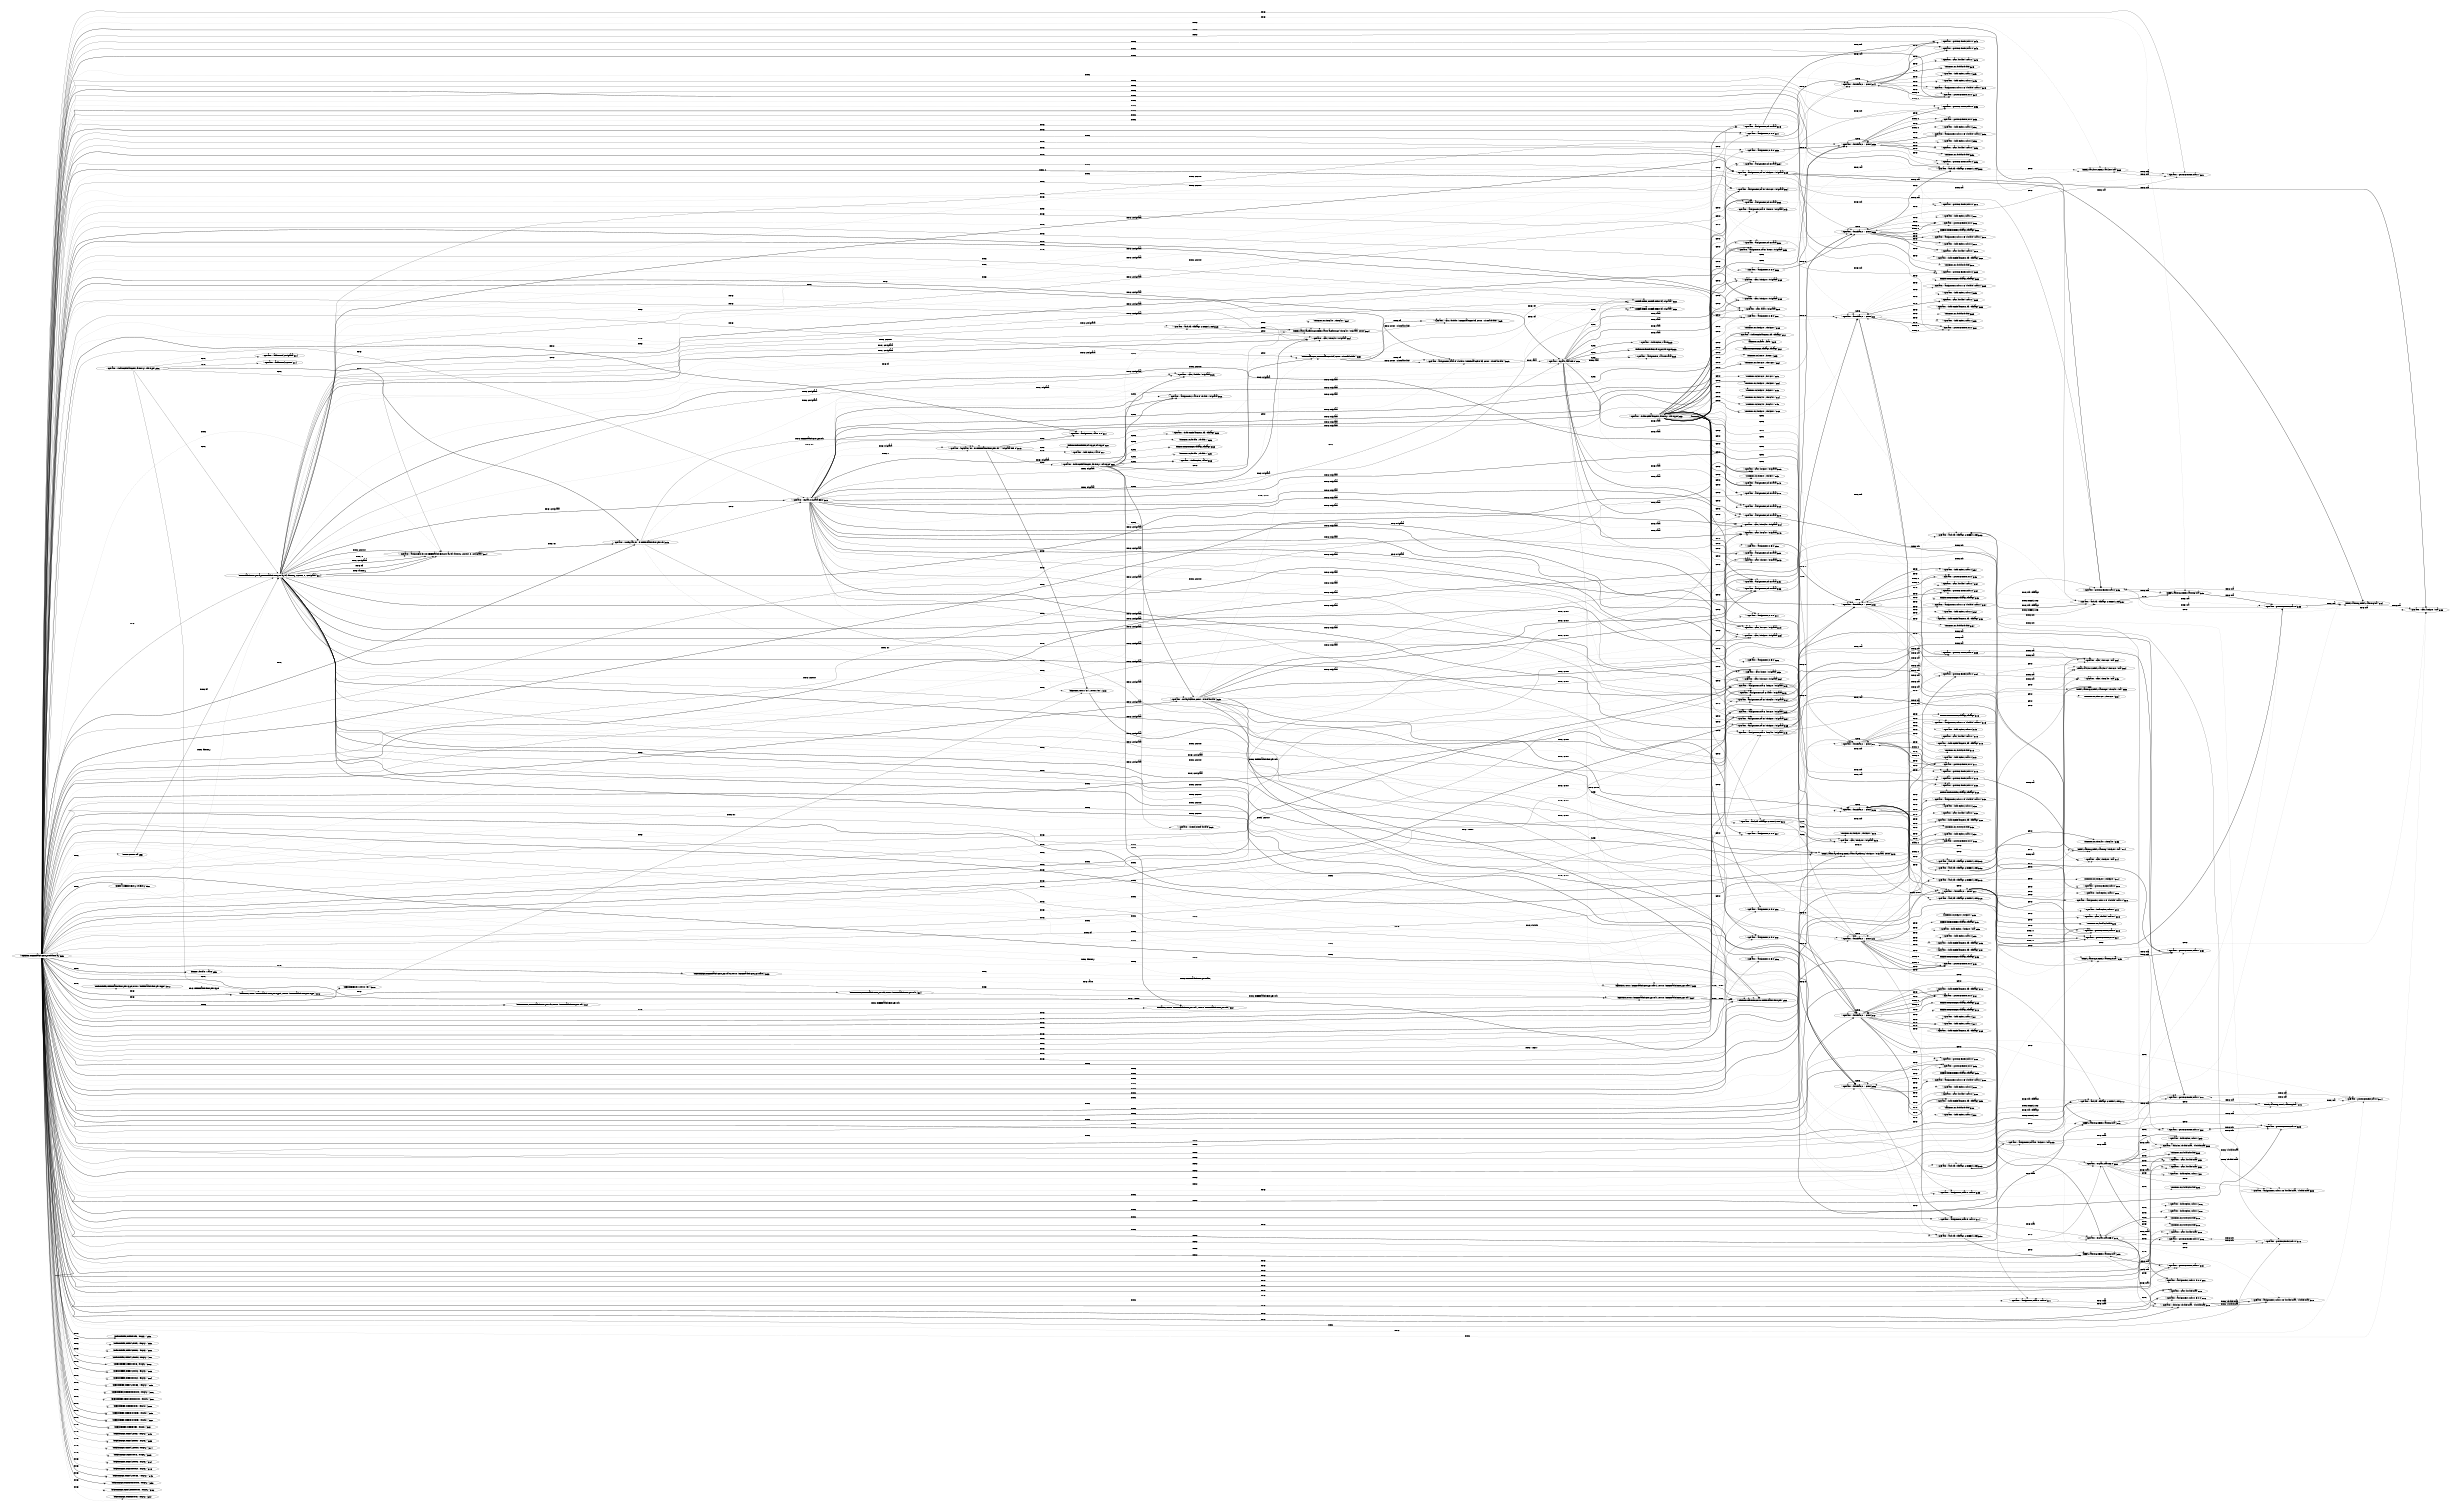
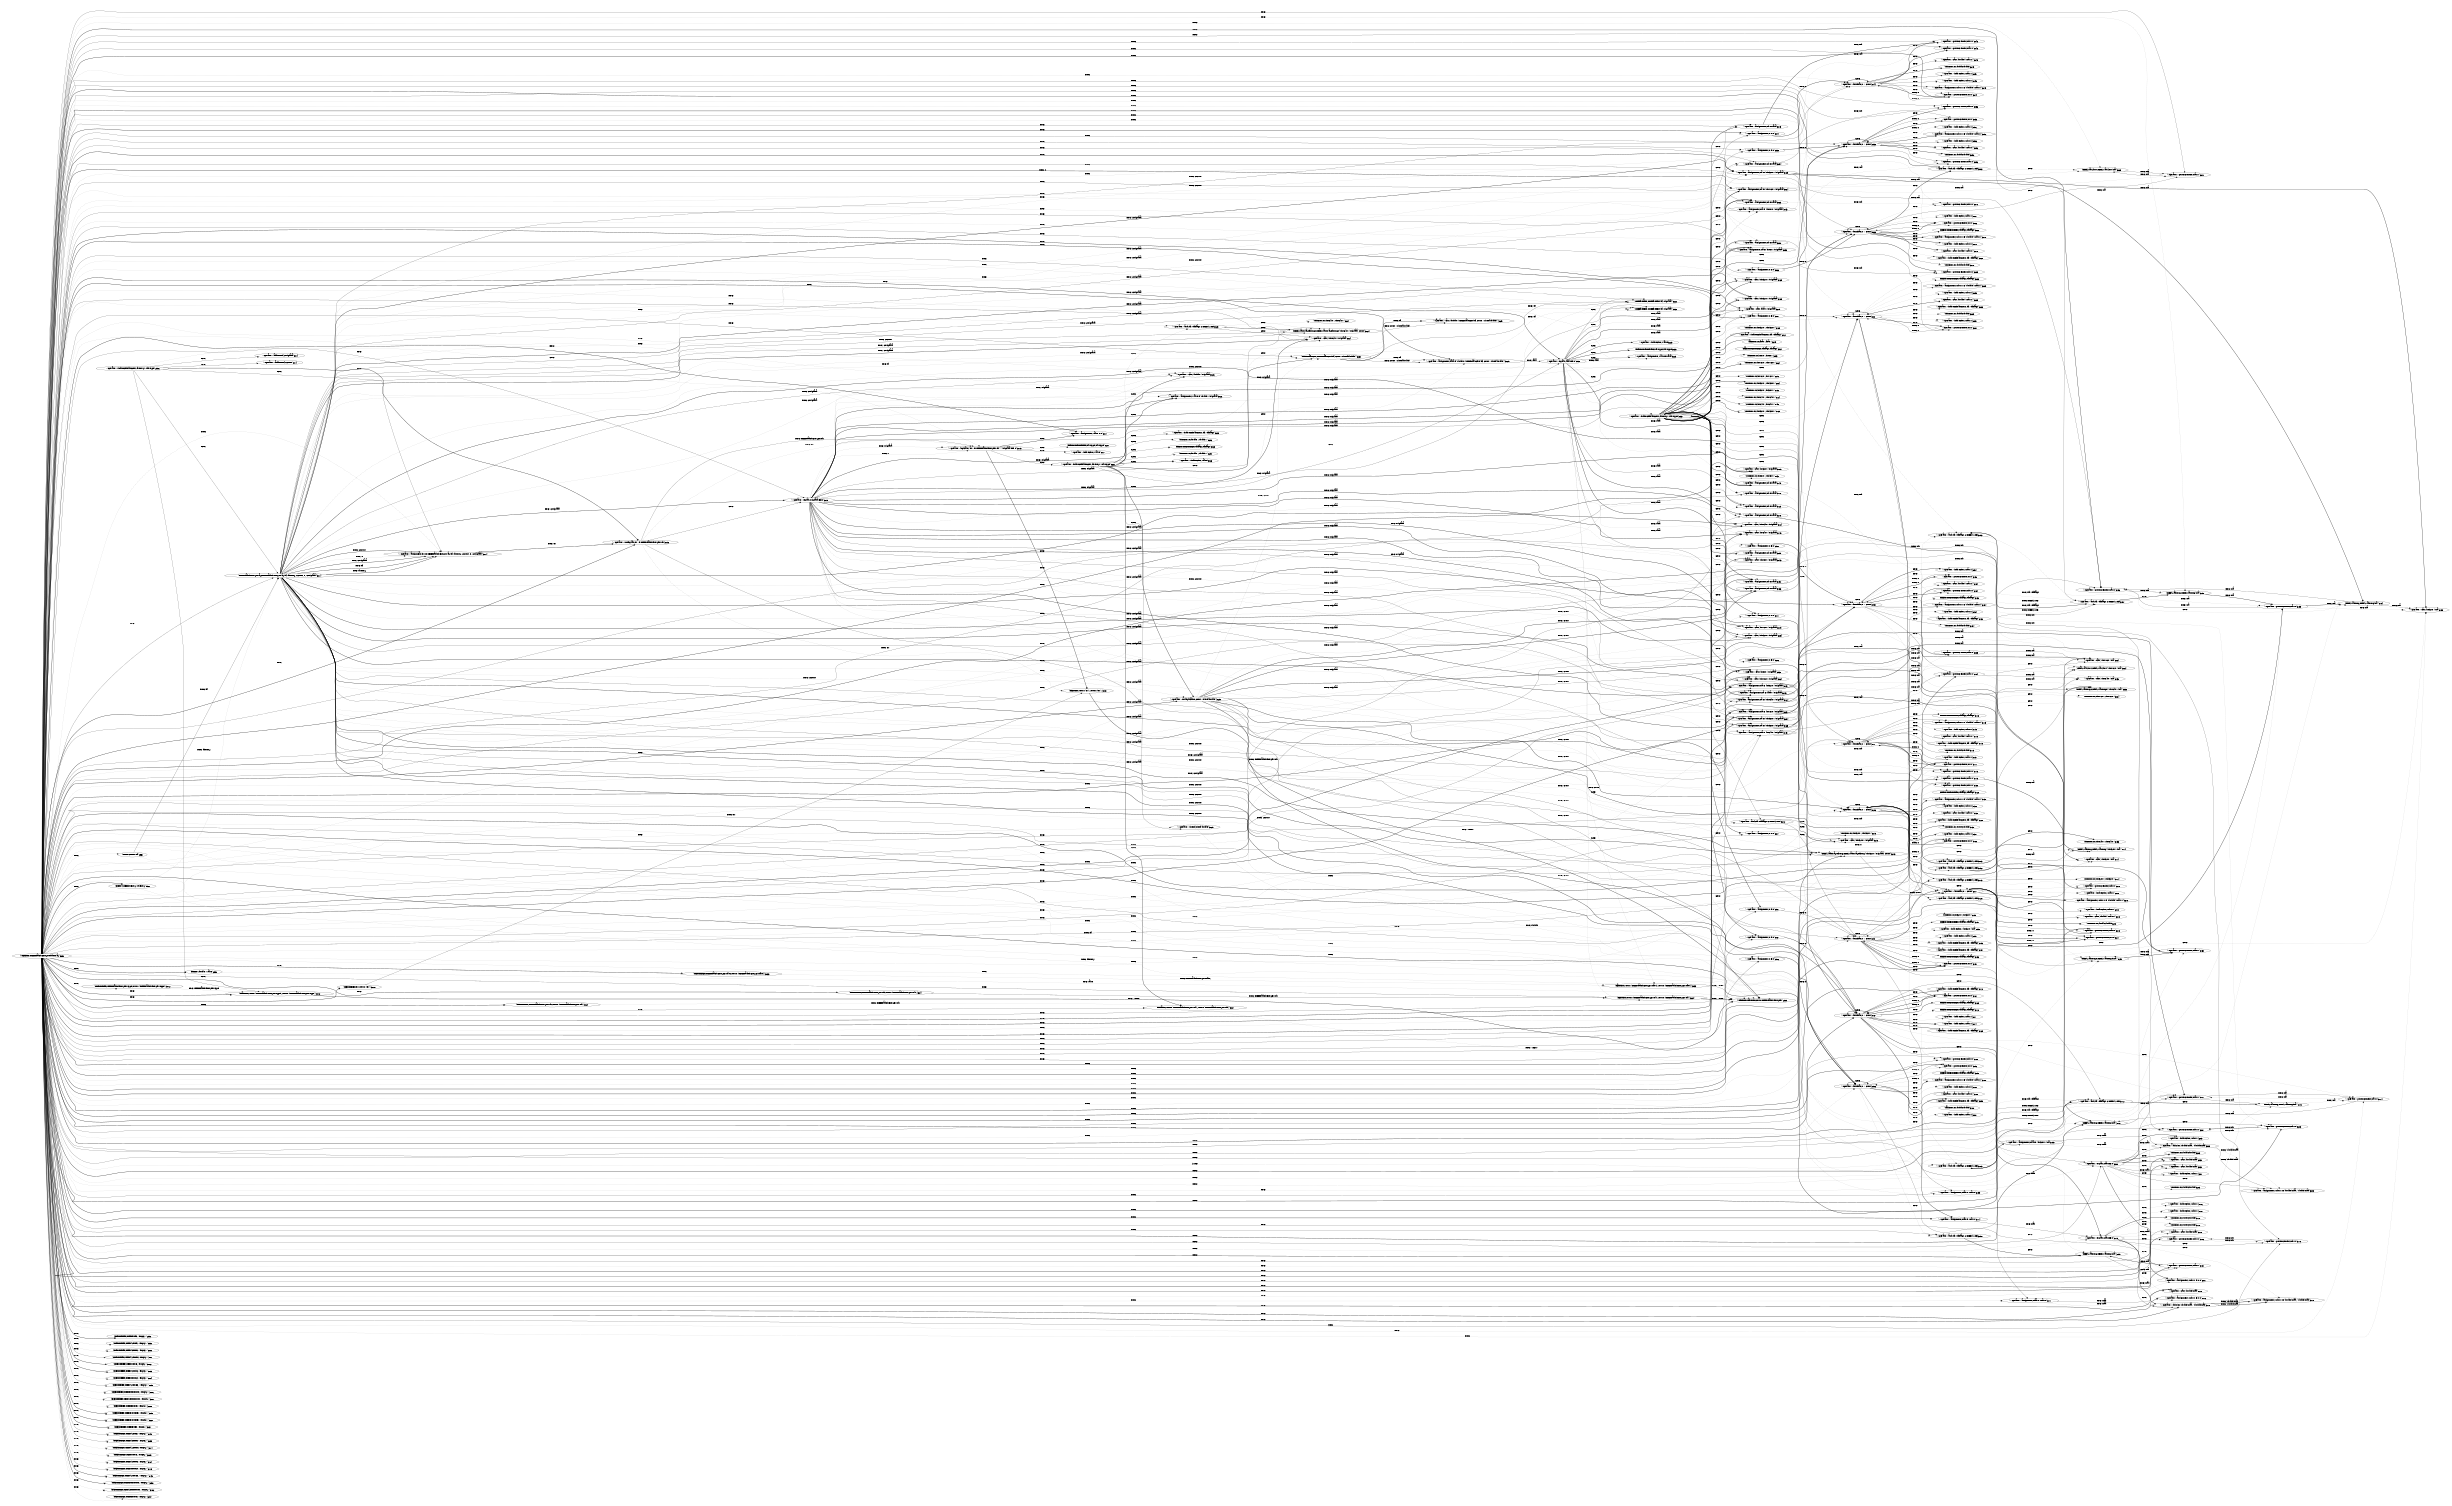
edge "(METHOD,TIFFReadDirEntryDoubleArray)" -> "(<operator>.cast,(int32_t *)origdata)": removed, label "DDG:"
edge "(<operator>.equals,origdata == 0)" -> "(UNKNOWN,uint8_t *,uint8_t *)": now "(<operator>.equals,origdata == 0)" -> "(<operator>.assignment,ma = (int64_t *)origdata)"
edge "(<operator>.assignment,ma = (int32_t *)origdata)" -> "(<operator>.cast,(uint32_t *)ma)": style solid -> bold
edge "(METHOD,TIFFReadDirEntryDoubleArray)" -> "(<operator>.assignment,ma = (float *)origdata)": removed, label "DDG:"
edge "(METHOD,TIFFReadDirEntryDoubleArray)" -> "(<operator>.cast,(uint32_t *)ma)": label "DDG: " -> "SWAB: "
